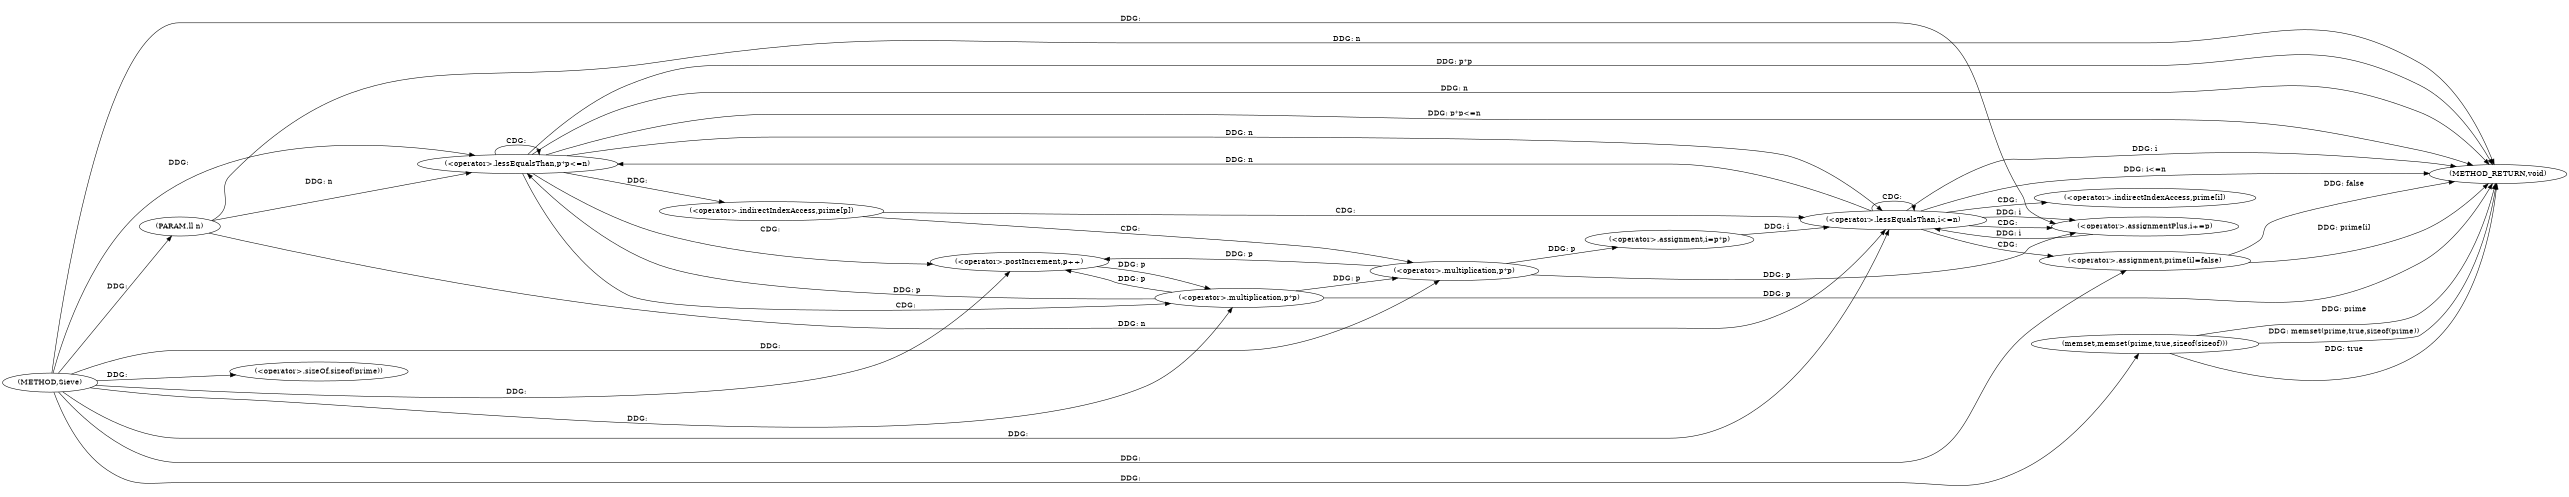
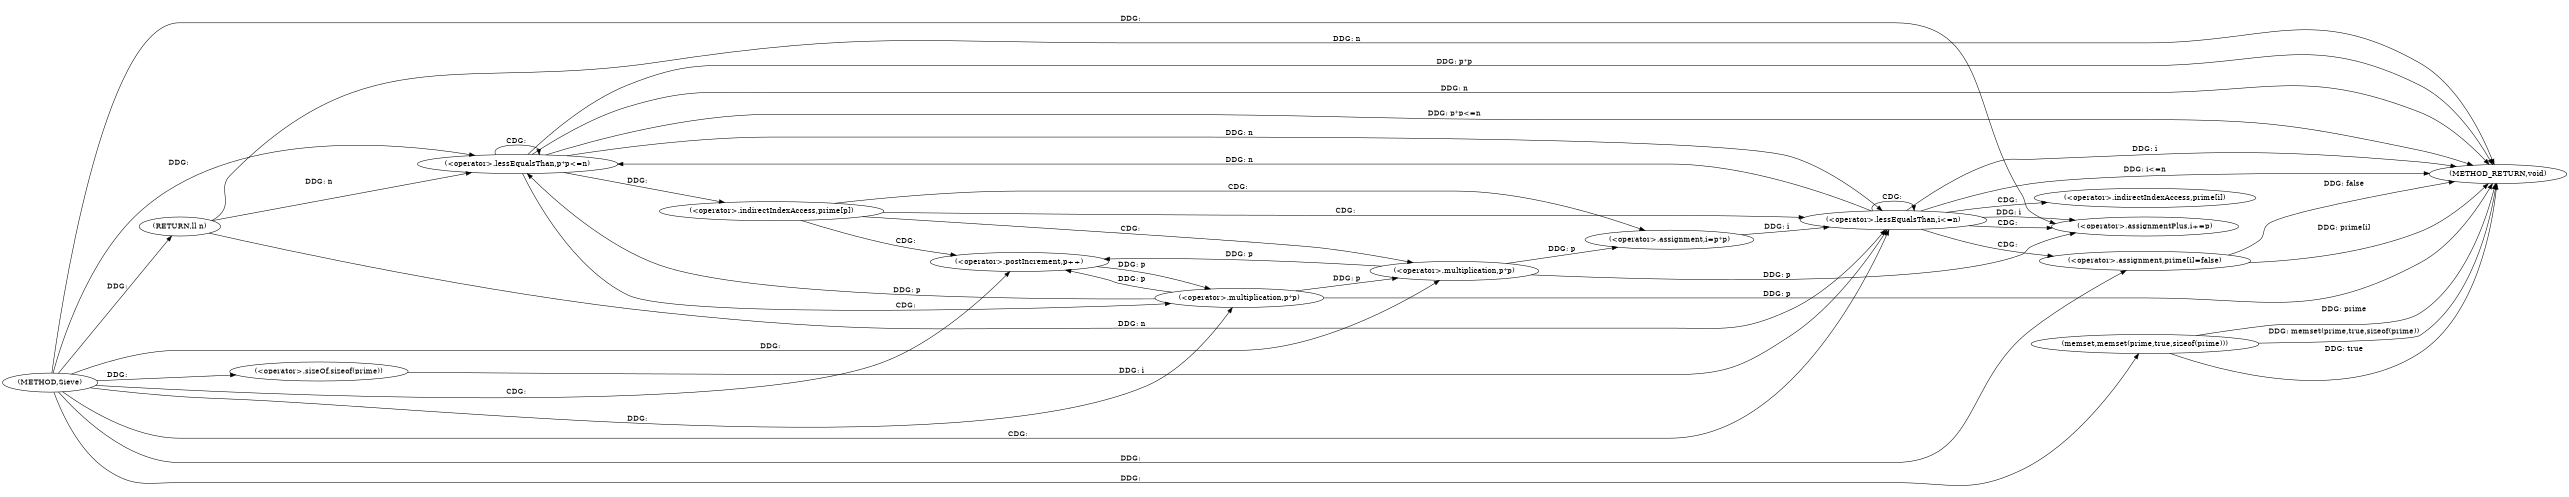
edge "(<operator>.indirectIndexAccess,prime[p])" -> "(<operator>.assignment,i=p*p)": added, label "CDG:"
node "(PARAM,ll n)": label "(PARAM,ll n)" -> "(RETURN,ll n)"
edge "(<operator>.assignmentPlus,i+=p)" -> "(<operator>.lessEqualsThan,i<=n)": now "(<operator>.sizeOf,sizeof(prime))" -> "(<operator>.lessEqualsThan,i<=n)"
edge "(<operator>.lessEqualsThan,p*p<=n)" -> "(<operator>.postIncrement,p++)": now "(<operator>.indirectIndexAccess,prime[p])" -> "(<operator>.postIncrement,p++)"
node "(memset,memset(prime,true,sizeof(sizeof)))": label "(memset,memset(prime,true,sizeof(sizeof)))" -> "(memset,memset(prime,true,sizeof(prime)))"
edge "(METHOD,Sieve)" -> "(<operator>.postIncrement,p++)": label "DDG: " -> "CDG: "
edge "(METHOD,Sieve)" -> "(<operator>.lessEqualsThan,i<=n)": label "DDG: " -> "CDG: "
